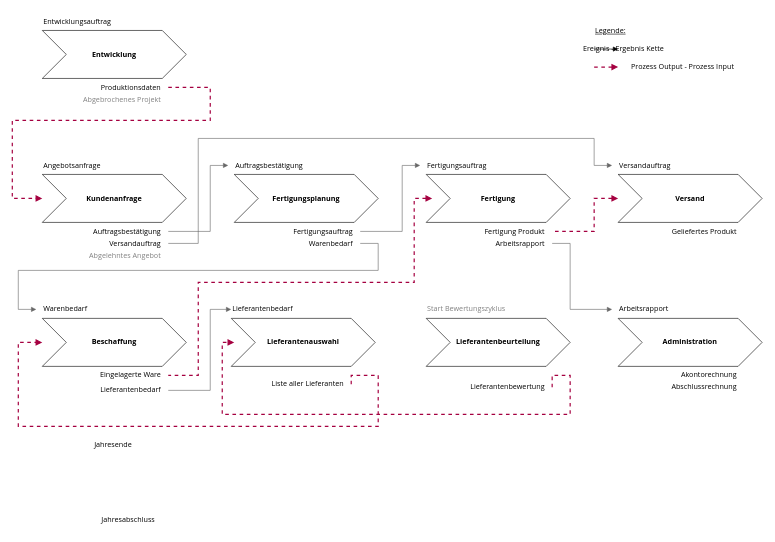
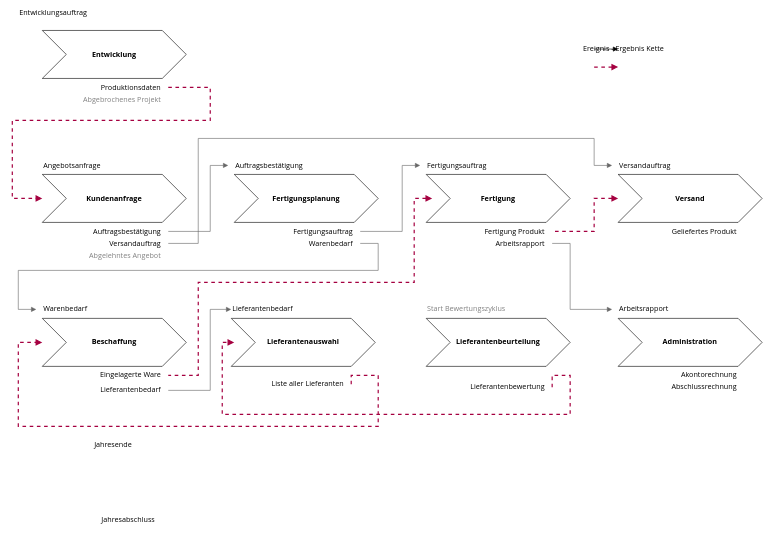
node "Entwicklungsauftrag": moved (78, 21) -> (54, 12)
node "Legende:": removed
node "Prozess Output - Prozess Input": removed
